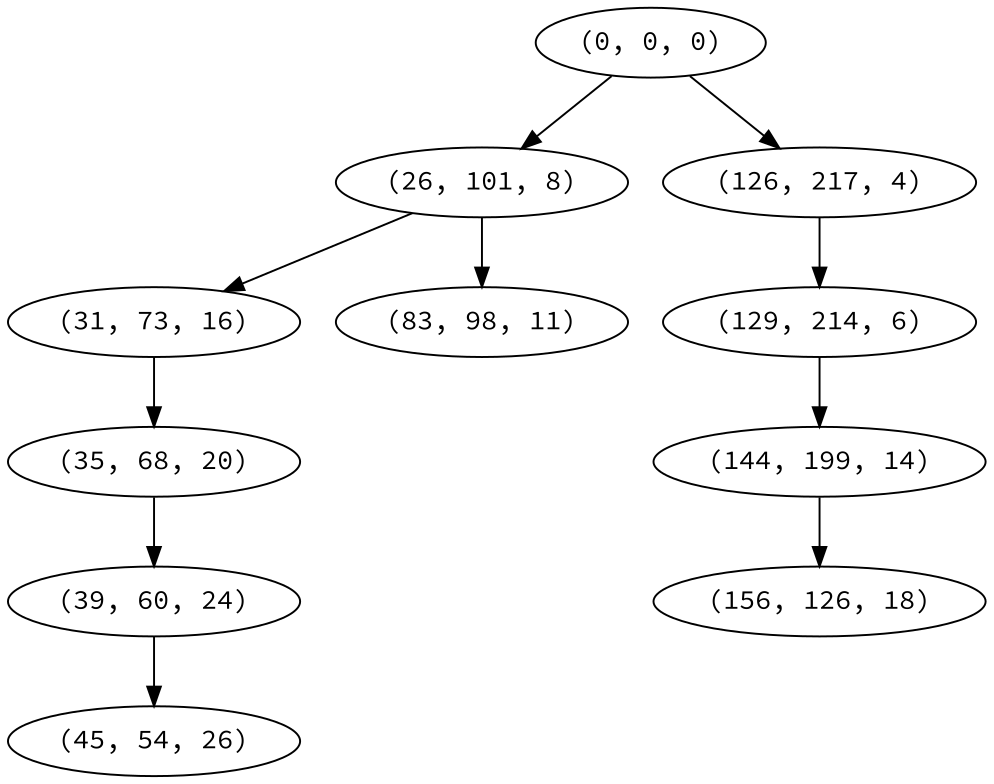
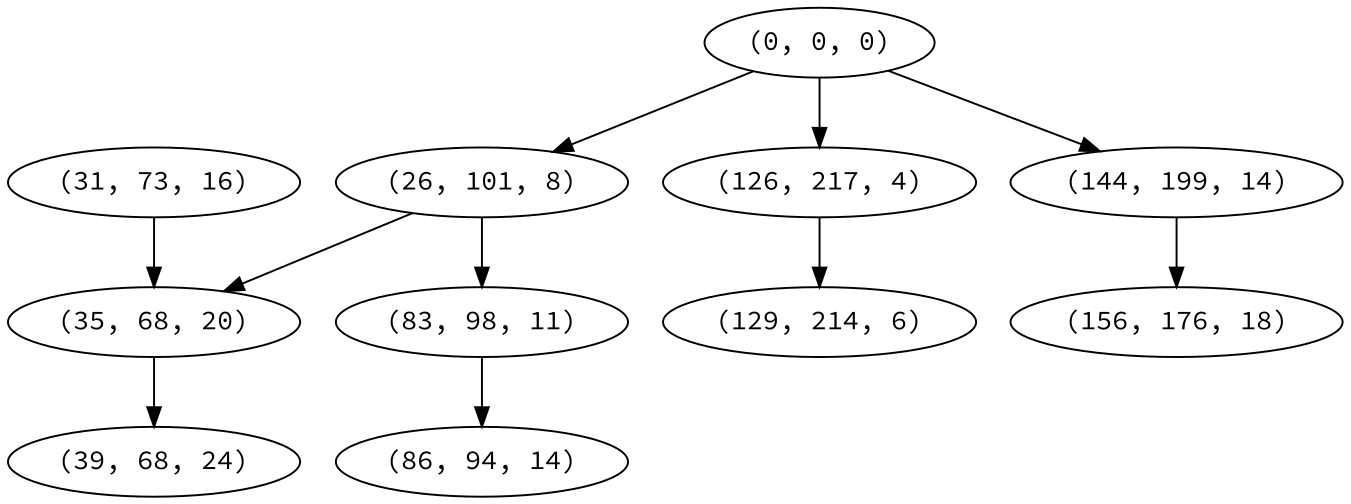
edge "(26, 101, 8)" -> "(31, 73, 16)": now "(26, 101, 8)" -> "(35, 68, 20)"
edge "(129, 214, 6)" -> "(144, 199, 14)": now "(0, 0, 0)" -> "(144, 199, 14)"
node "(86, 94, 14)": added
node "(39, 60, 24)": label "(39, 60, 24)" -> "(39, 68, 24)"
node "(156, 126, 18)": label "(156, 126, 18)" -> "(156, 176, 18)"
node "(45, 54, 26)": removed
